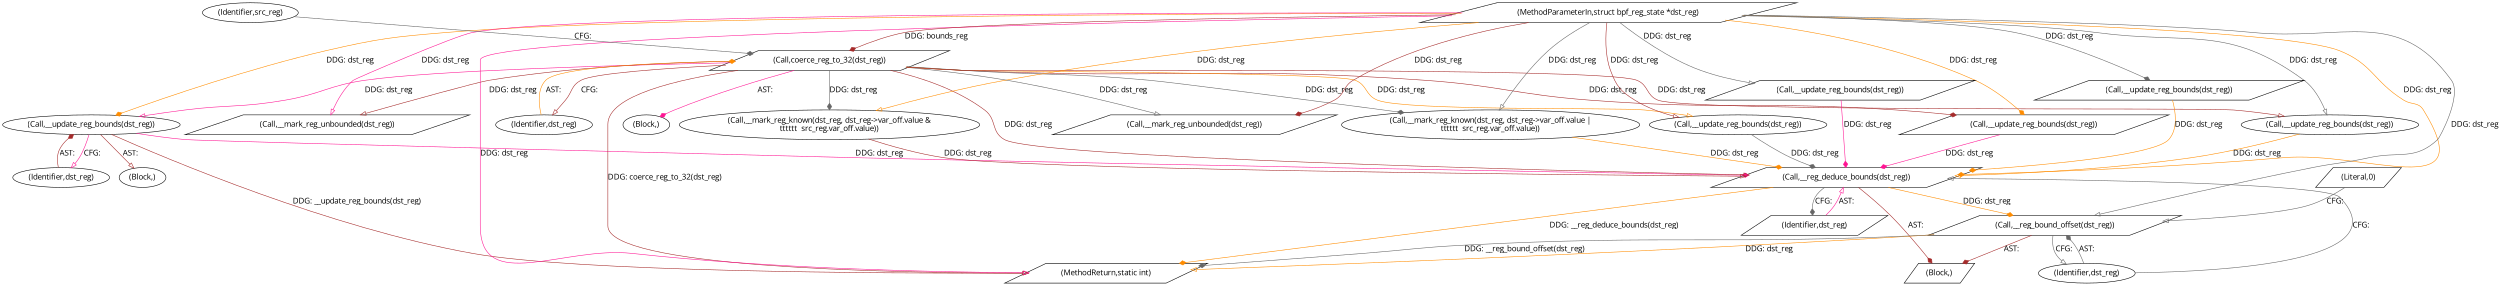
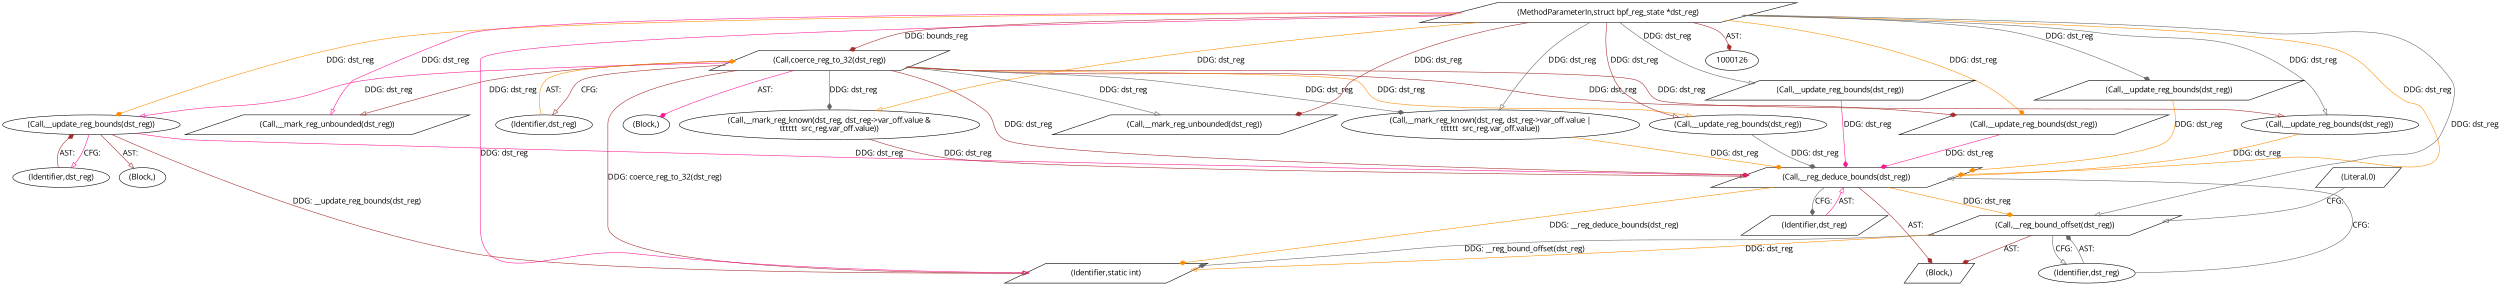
node "(Identifier,src_reg)": removed
node "1000126": added
node "(MethodReturn,static int)": label "(MethodReturn,static int)" -> "(Identifier,static int)"
